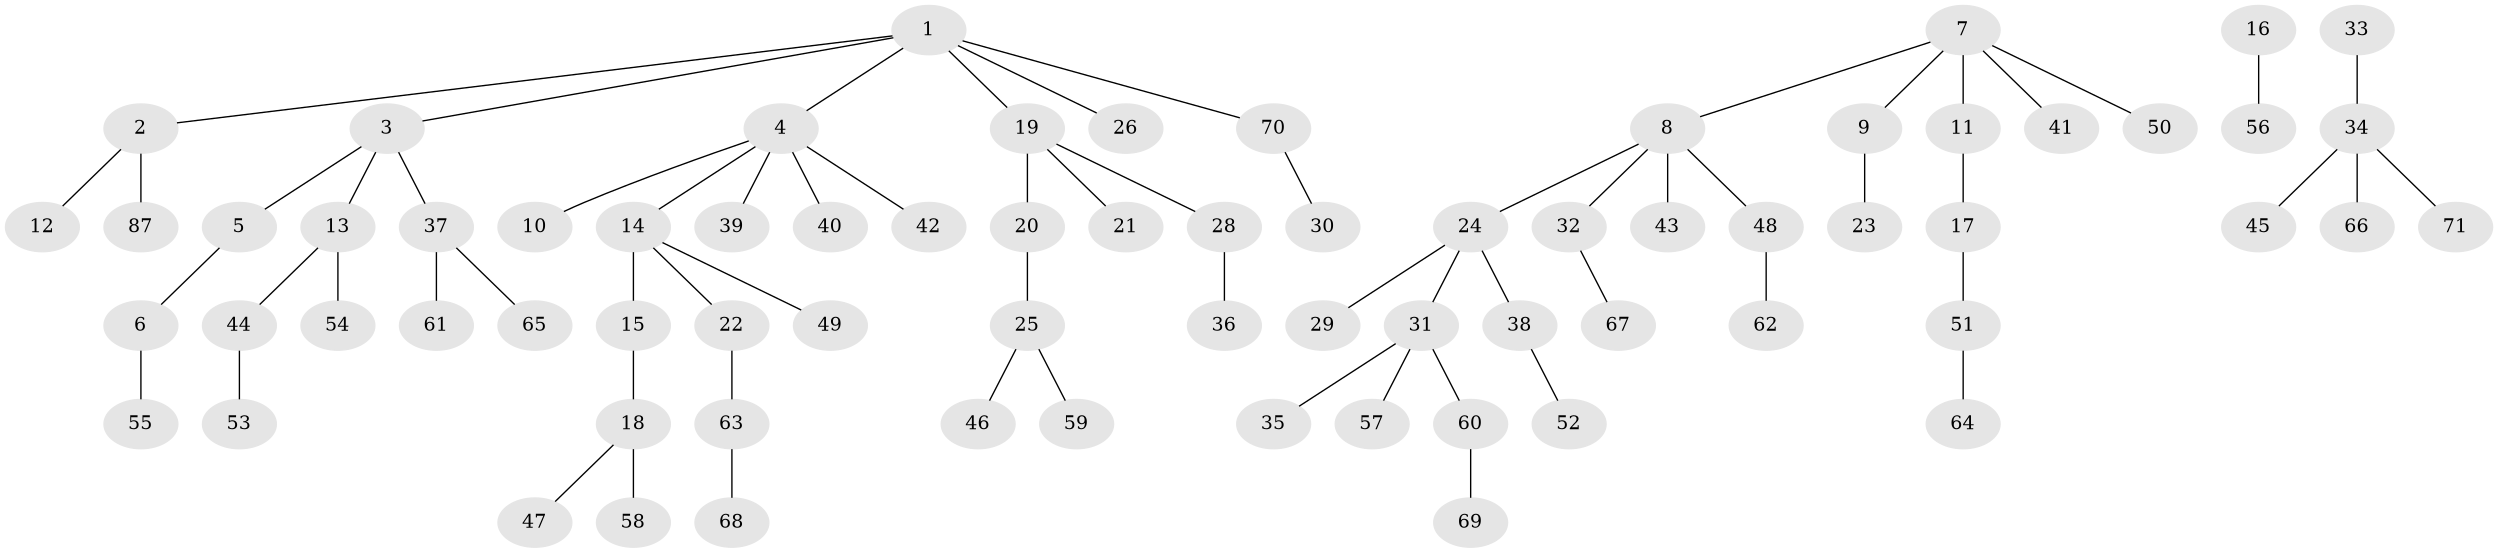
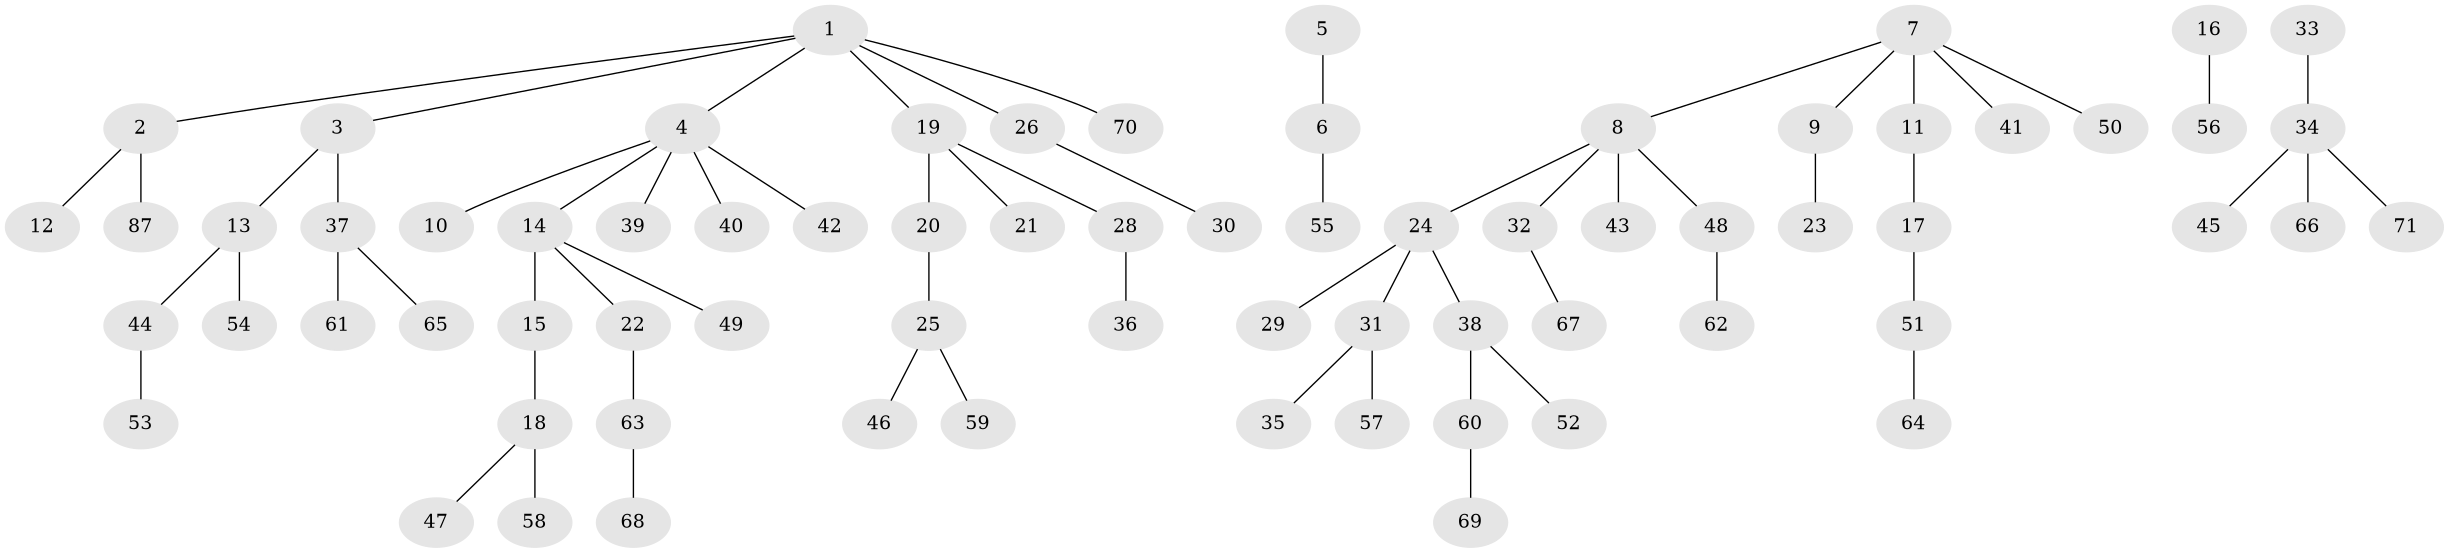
edge "3" -- "5": removed
edge "70" -- "30": now "26" -- "30"
edge "31" -- "60": now "38" -- "60"
